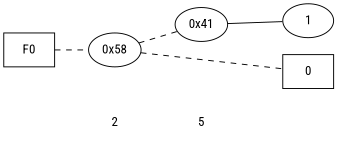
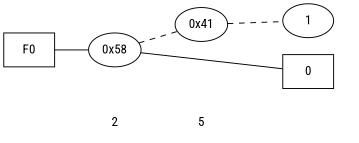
edge "1" -- "0x41": style solid -> dashed
edge "F0" -- "0x58": style dashed -> solid
edge "0x58" -- "0": style dashed -> solid
